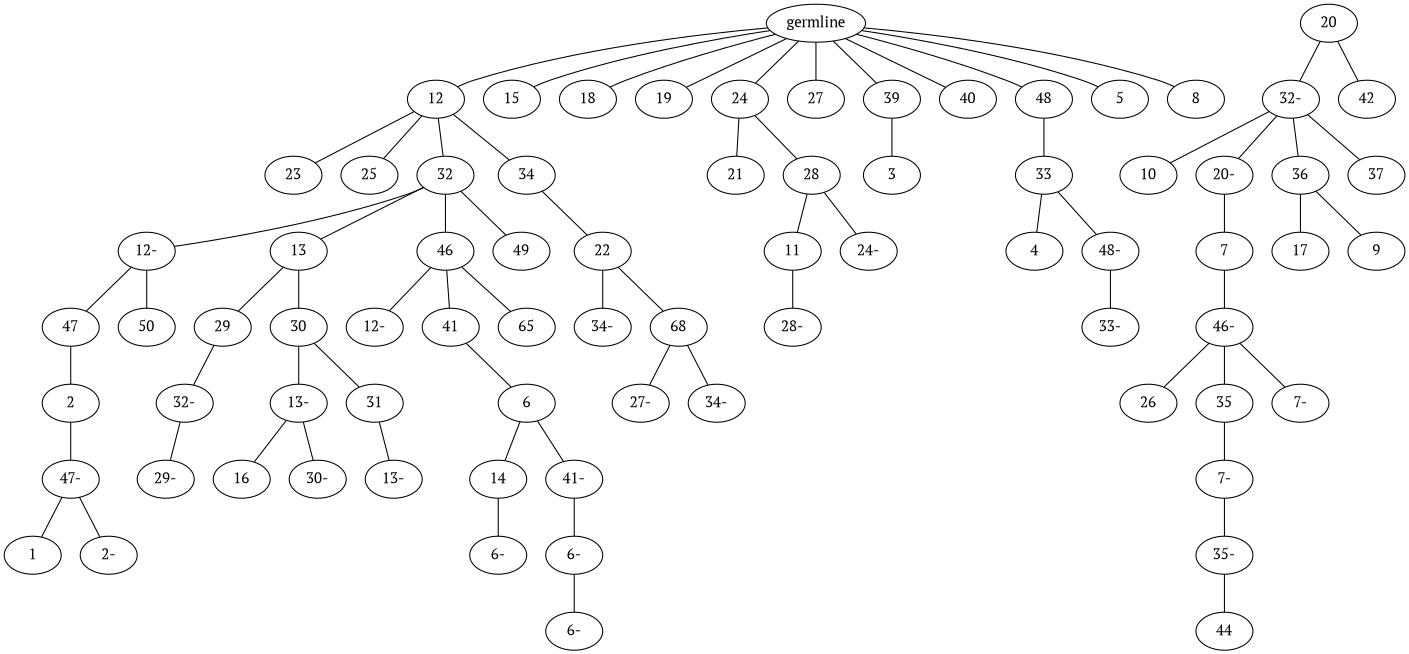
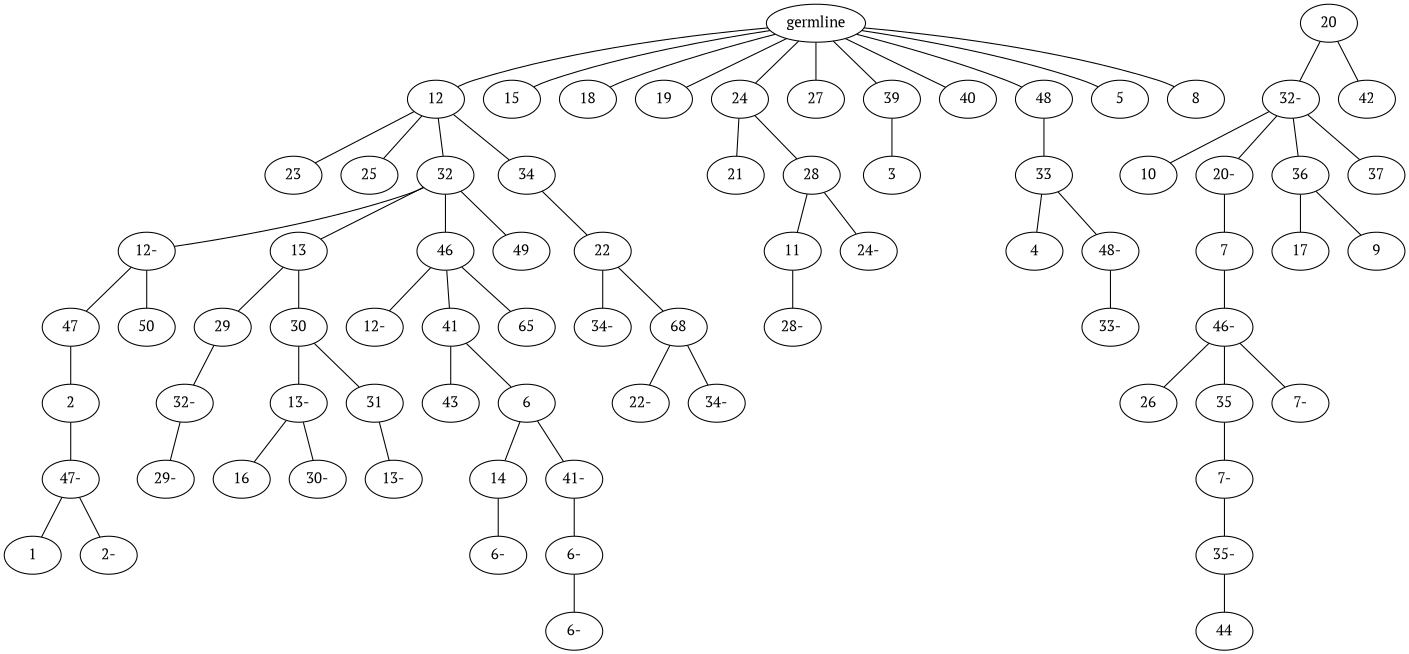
node "43": added
node "27-": label "27-" -> "22-"
